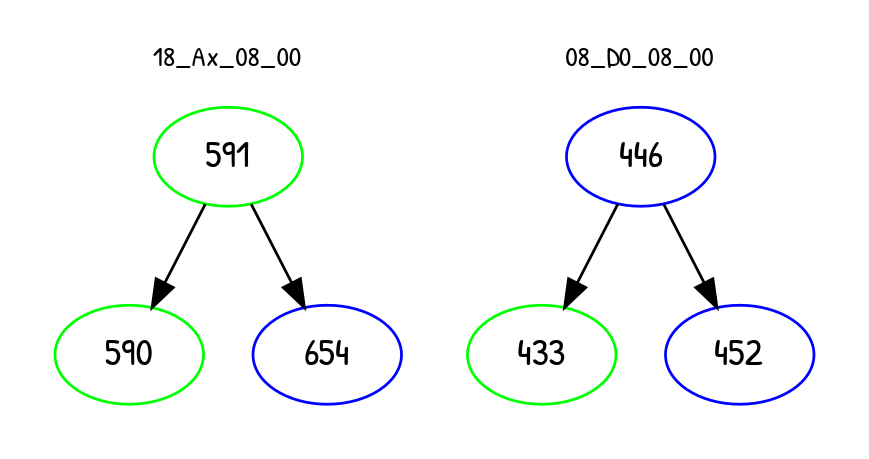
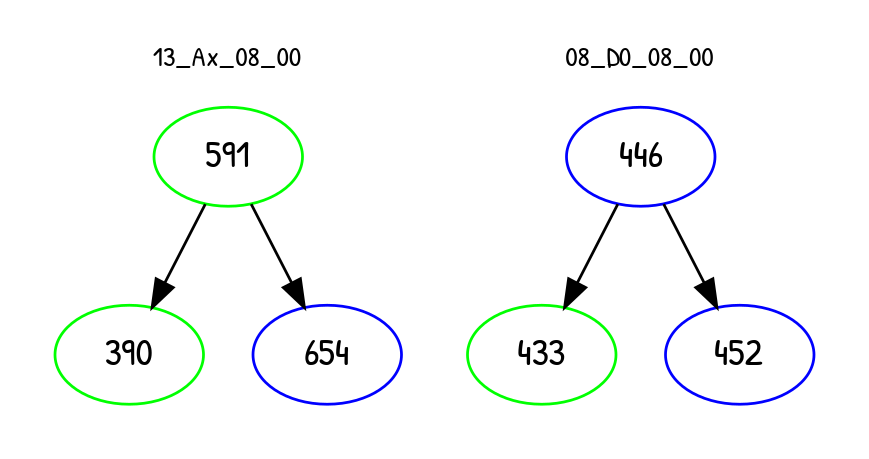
cluster "18_Ax_08_00": label "18_Ax_08_00" -> "13_Ax_08_00"
node "590": label "590" -> "390"
